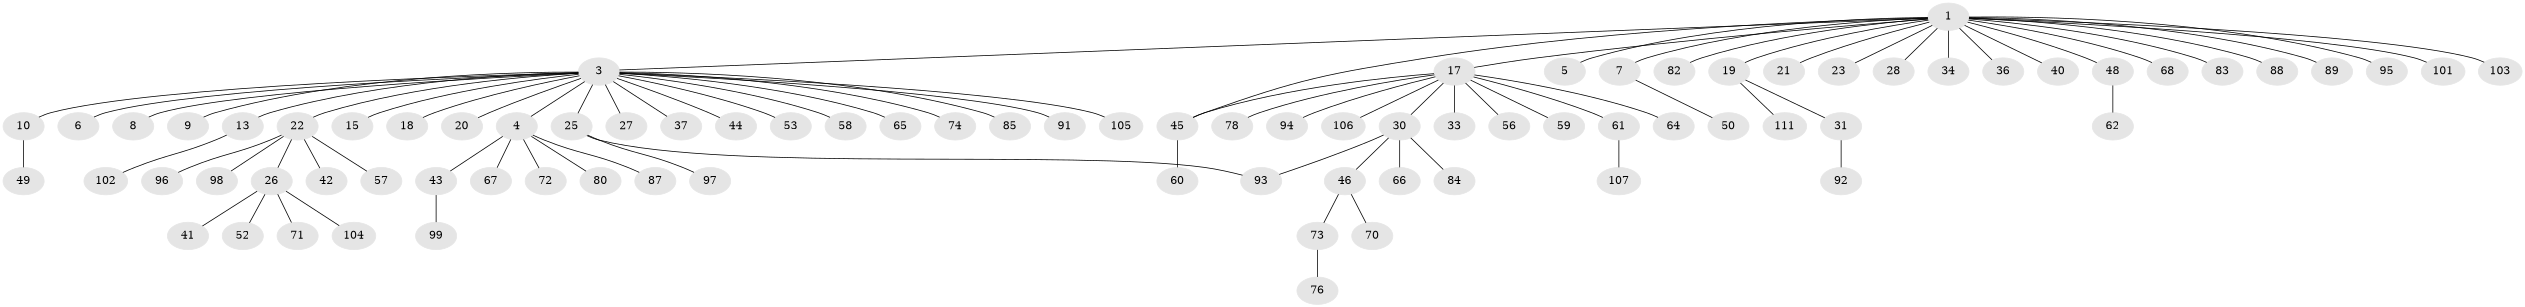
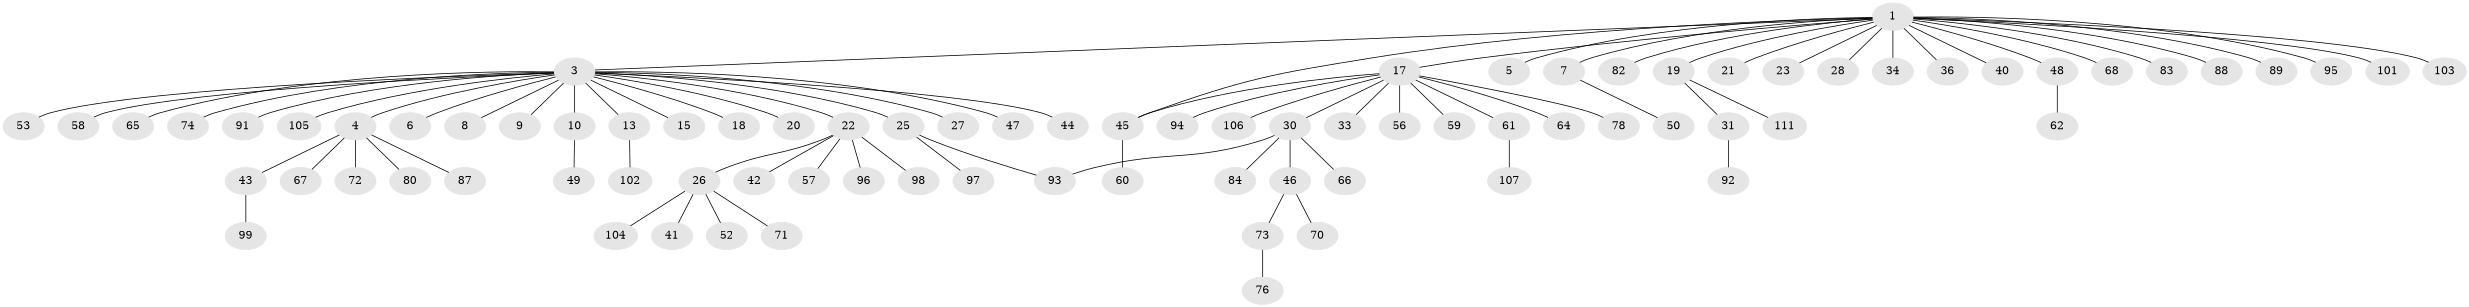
node "37": label "37" -> "47"
node "85": removed
